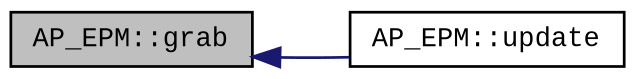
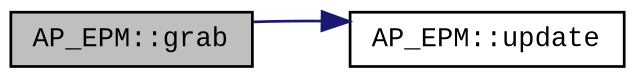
edge "AP_EPM::update" -> "AP_EPM::grab": reversed
